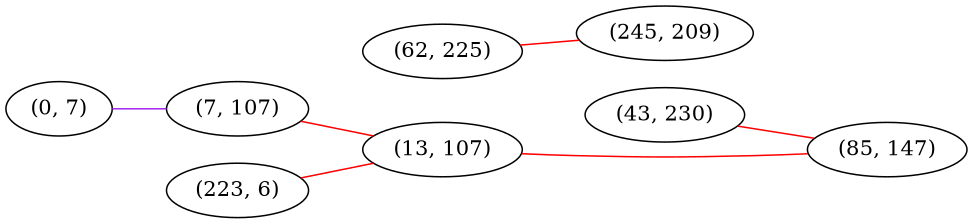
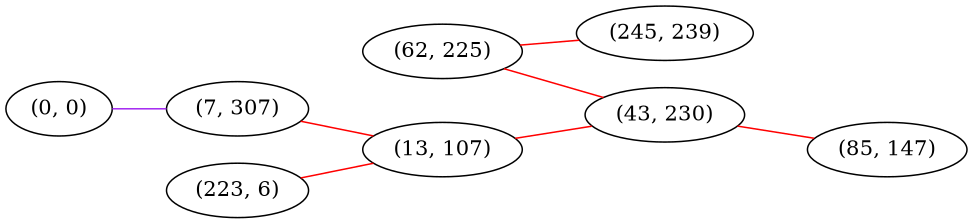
node "(245, 209)": label "(245, 209)" -> "(245, 239)"
edge "(62, 225)" -- "(43, 230)": added
node "(0, 7)": label "(0, 7)" -> "(0, 0)"
node "(7, 107)": label "(7, 107)" -> "(7, 307)"
edge "(13, 107)" -- "(85, 147)": now "(13, 107)" -- "(43, 230)"
